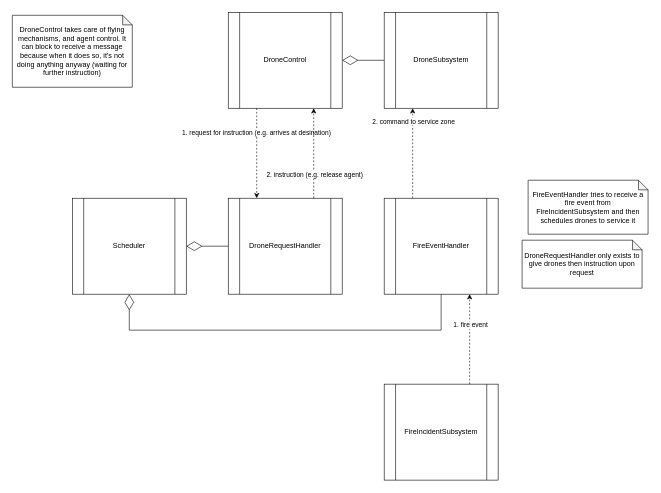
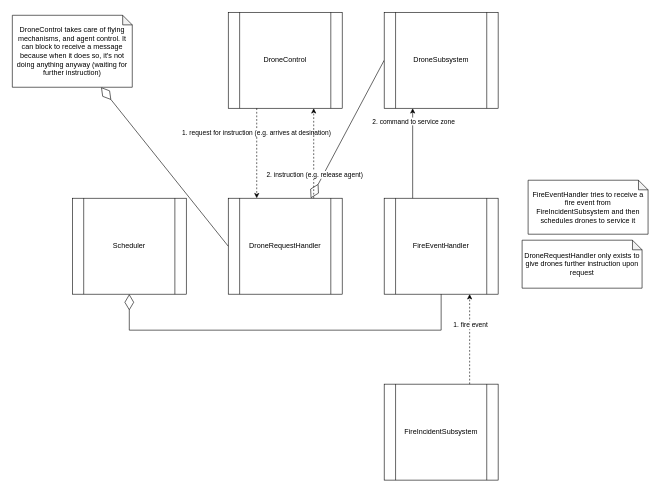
edge "DroneSubsystem" -> "DroneControl": now "DroneSubsystem" -> "DroneRequestHandler"
edge "FireEventHandler" -> "DroneSubsystem": style dashed -> solid
edge "DroneRequestHandler" -> "Scheduler": now "DroneRequestHandler" -> "DroneControl takes care of flying mechanisms, and agent control. It can block to receive a message because when it does so, it's not doing anything anyway (waiting for further instruction)"
node "DroneRequestHandler only exists to give drones then instruction upon request": label "DroneRequestHandler only exists to give drones then instruction upon request" -> "DroneRequestHandler only exists to give drones further instruction upon request"
